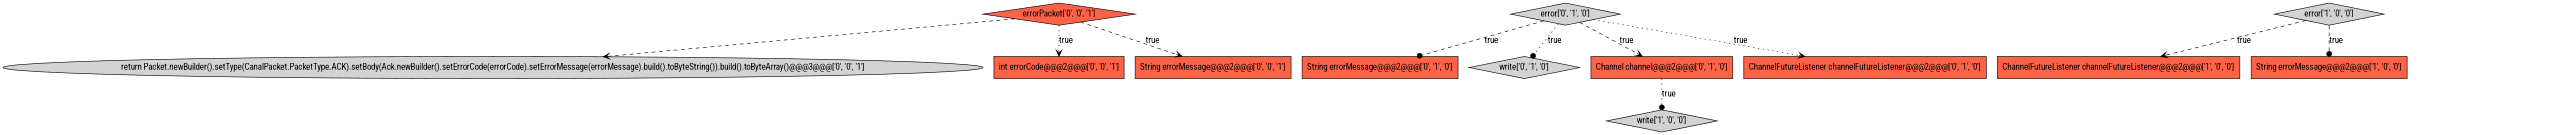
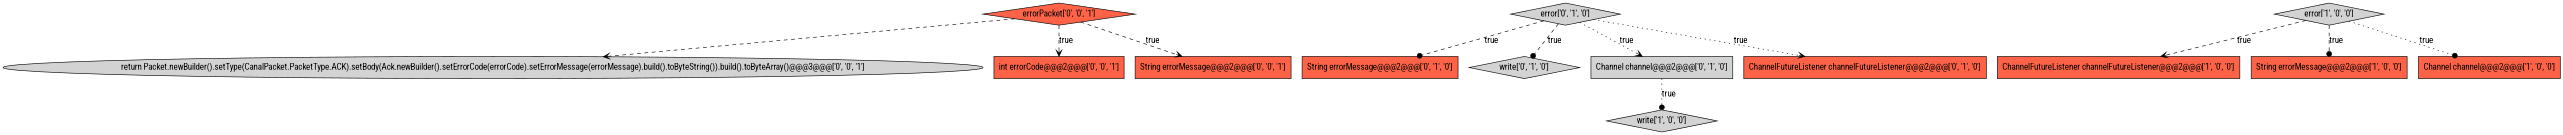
edge "errorPacket['0', '0', '1']" -> "int errorCode@@@2@@@['0', '0', '1']": style dotted -> dashed
edge "error['0', '1', '0']" -> "Channel channel@@@2@@@['0', '1', '0']": style dashed -> dotted
edge "error['0', '1', '0']" -> "write['0', '1', '0']": style dotted -> dashed
node "Channel channel@@@2@@@['0', '1', '0']": fillcolor tomato -> lightgray
node "Channel channel@@@2@@@['1', '0', '0']": added
